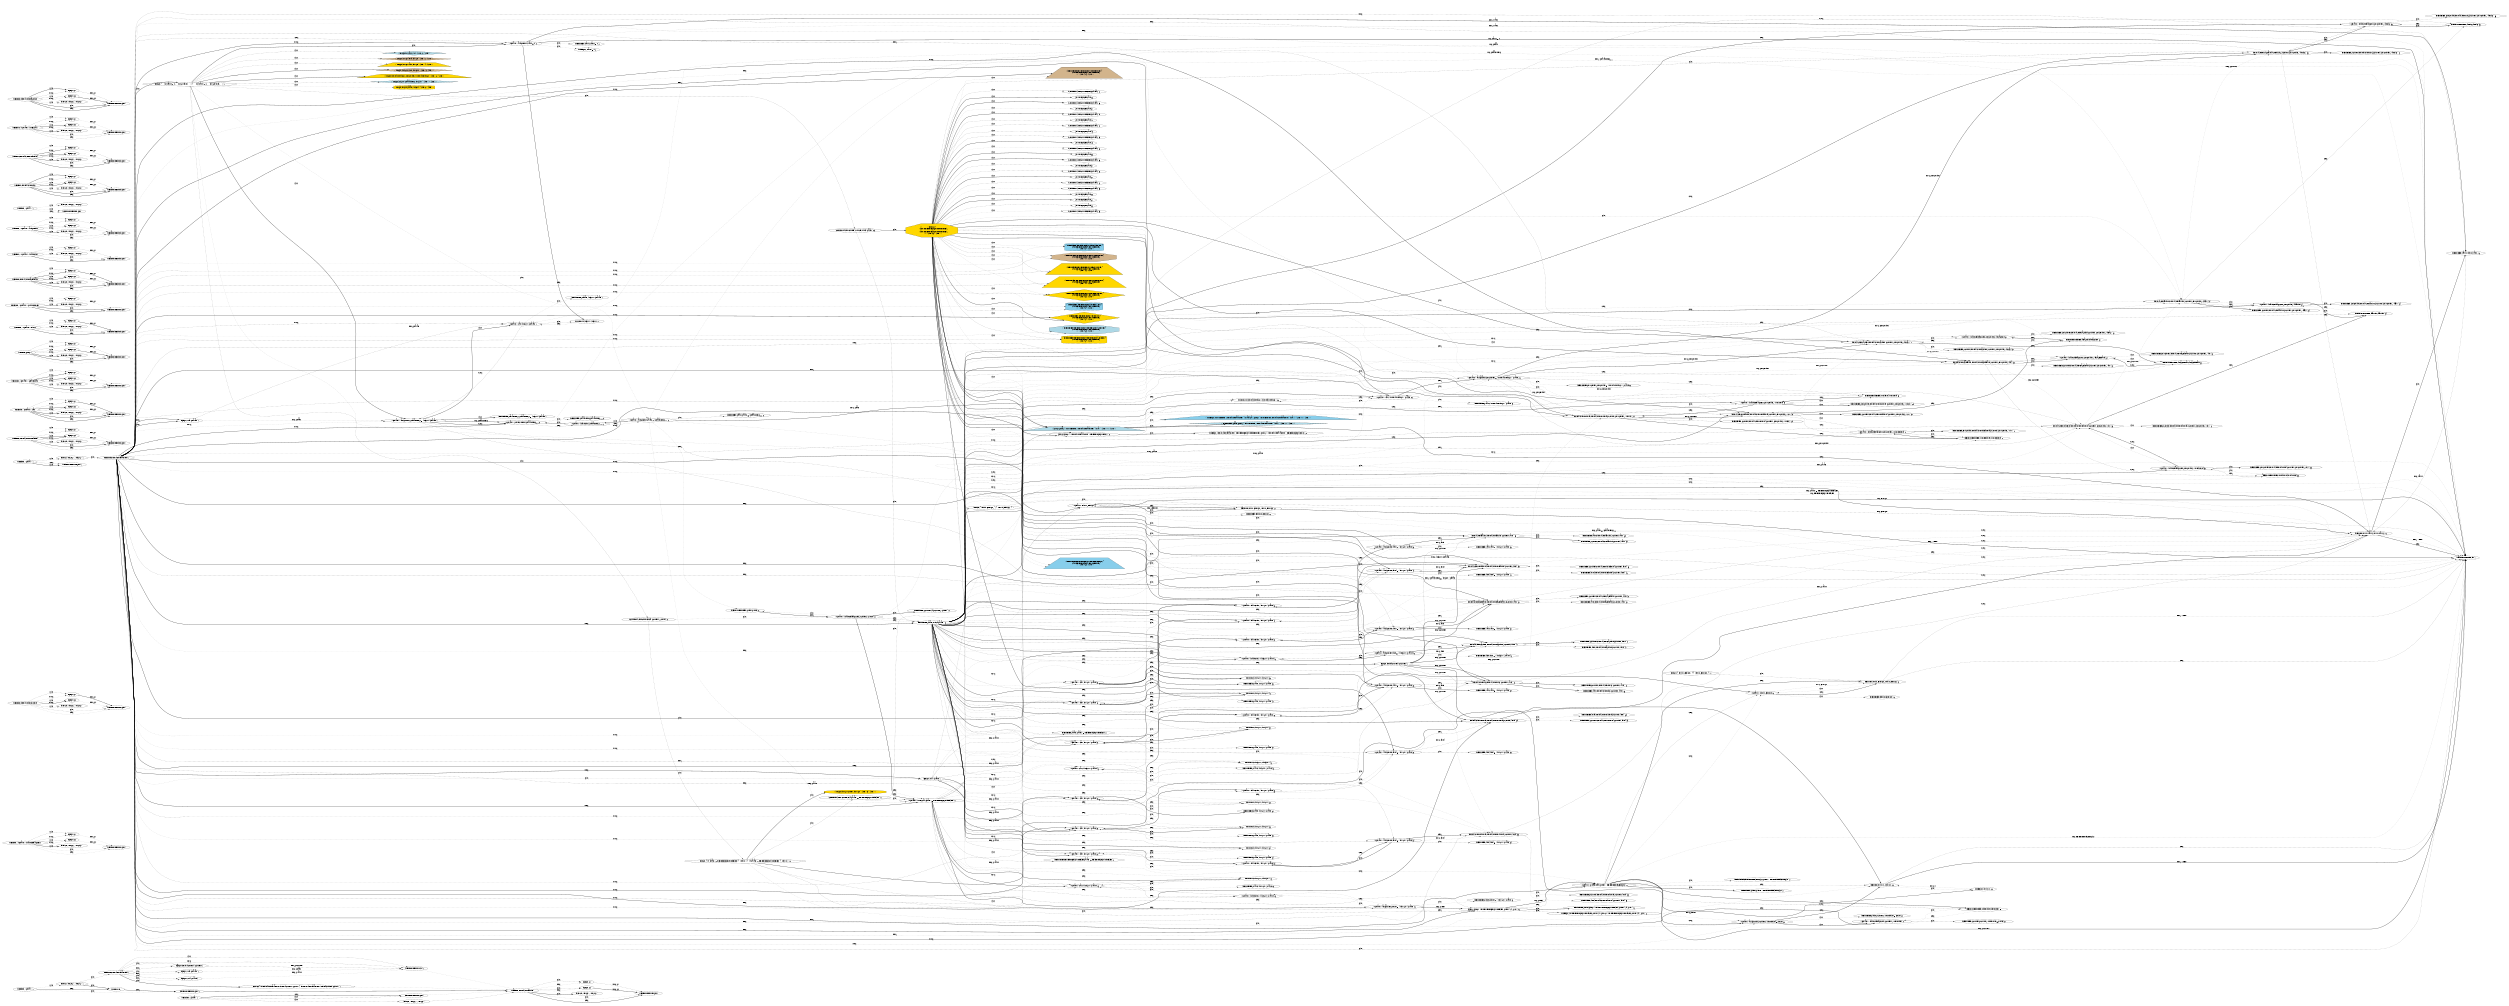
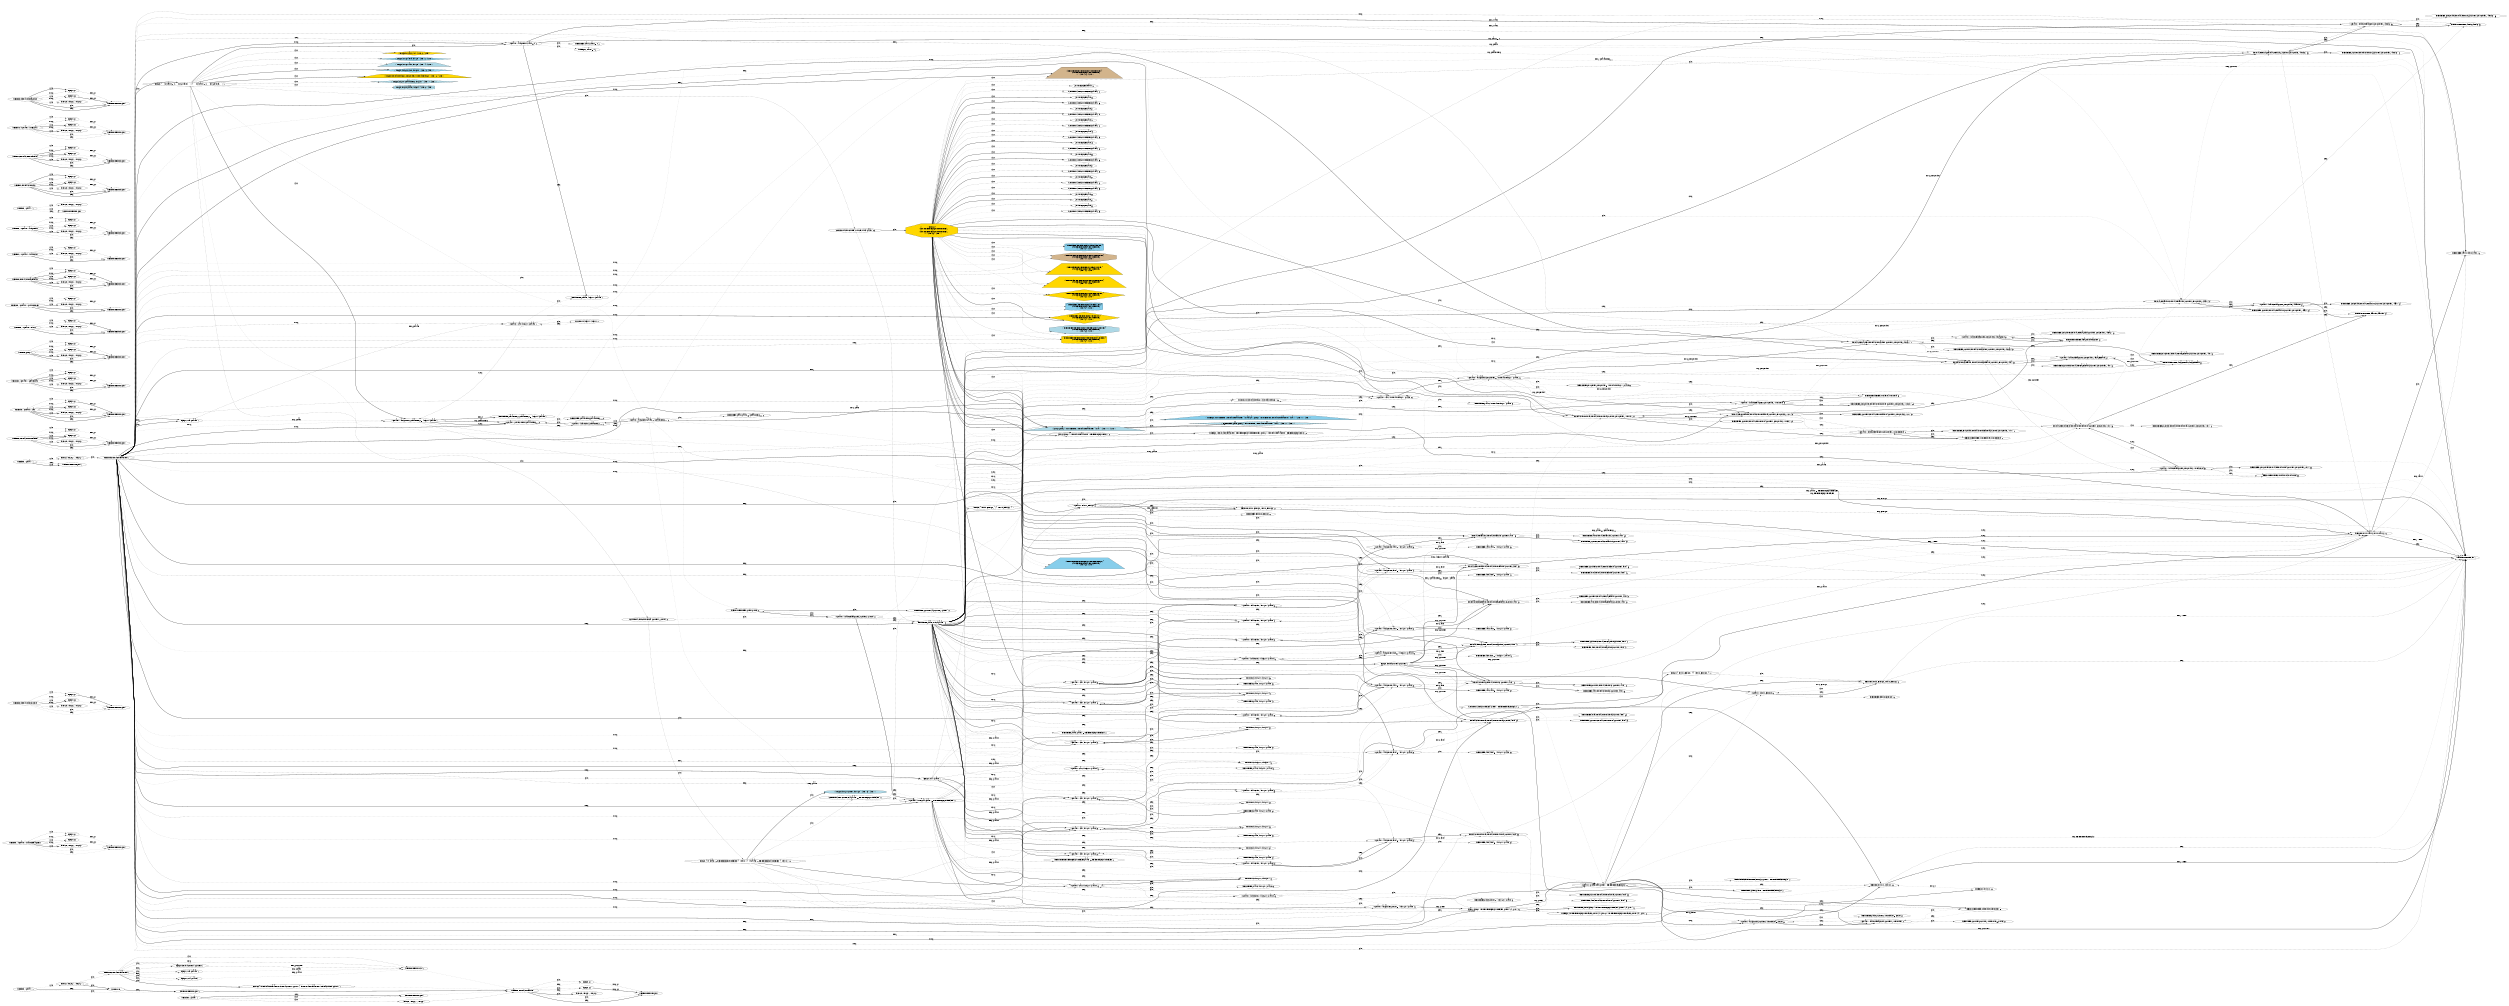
node "<(LOCAL,int status: int)<SUB>2</SUB>>": fillcolor lightblue -> gold
node "<(LOCAL,int16_t level: int16_t)<SUB>3</SUB>>": fillcolor tan -> skyblue
node "<(LOCAL,int16_t ratio: int16_t)<SUB>4</SUB>>": fillcolor gold -> lightblue
node "<(LOCAL,uint32_t time: uint32_t)<SUB>5</SUB>>": fillcolor tan -> skyblue
node "(JUMP_TARGET,default)": added
node "<(LOCAL,int32_t param: int32_t)<SUB>8</SUB>>": fillcolor gold -> lightblue
edge "(<operator>.assignment,status = 0)" -> "(UNKNOWN,int32_t *,int32_t *)": now "(<operator>.assignment,status = 0)" -> "(IDENTIFIER,pParam,(int32_t *)pParam)"
edge "(<operator>.indirectFieldAccess,pProperties->decayTime)" -> "(FIELD_IDENTIFIER,decayTime,decayTime)": style dotted -> bold
edge "(<operator>.assignment,*pParamTemp = (int32_t *)pParam)" -> "(<operator>.cast,(int32_t *)pParam)": removed, label "AST:"
edge "(<operator>.assignment,*pParamTemp = (int32_t *)pParam)" -> "(IDENTIFIER,pParamTemp,*pParamTemp = (int32_t *)pParam)": label "AST: " -> "DDG: 0"
edge "(ReverbSetRoomHfLevel,ReverbSetRoomHfLevel(pContext, level))" -> "(RETURN,return status;,return status;)": style dotted -> bold
edge "(IDENTIFIER,pContext,ReverbSetRoomHfLevel(pContext, level))" -> "(ReverbSetRoomHfLevel,ReverbSetRoomHfLevel(pContext, level))": reversed
edge "(IDENTIFIER,param,switch(param))" -> "(ReverbSetRoomHfLevel,ReverbSetRoomHfLevel(pContext, level))": style bold -> dashed
edge "(<operator>.indirectFieldAccess,pContext->preset)" -> "(IDENTIFIER,pContext,if (pContext->preset))": now "(FIELD_IDENTIFIER,preset,preset)" -> "(IDENTIFIER,pContext,if (pContext->preset))"
node "(CONTROL_STRUCTURE,IF,if (preset > REVERB_PRESET_LAST))": added
edge "(IDENTIFIER,param,switch(param))" -> "(IDENTIFIER,param,param != REVERB_PARAM_PRESET)": now "(IDENTIFIER,param,switch(param))" -> "(<operator>.cast,(uint32_t *)pValue)"
node "<(LOCAL,uint16_t preset: uint16_t)<SUB>15</SUB>>": fillcolor gold -> lightblue
edge "(UNKNOWN,uint16_t *,uint16_t *)" -> "(<operator>.cast,(uint16_t *)pValue)": style dashed -> bold
edge "(RETURN,return 0;,return 0;)" -> "(LITERAL,0,return 0;)": removed, label "AST:"
edge "(<operator>.assignment,preset = *(uint16_t *)pValue)" -> "(IDENTIFIER,preset,preset = *(uint16_t *)pValue)": now "(<operator>.indirection,*(uint16_t *)pValue)" -> "(IDENTIFIER,preset,preset = *(uint16_t *)pValue)"
edge "(<operator>.indirectFieldAccess,pContext->nextPreset)" -> "(<operator>.assignment,pContext->nextPreset = preset)": added, label "CFG:"
